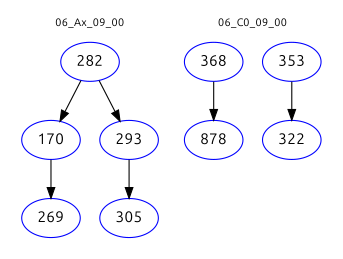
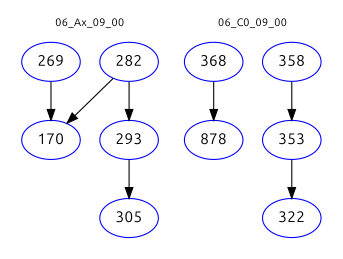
node "358": added
edge "170" -> "269": reversed
